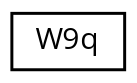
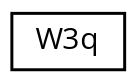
node "W9q": label "W9q" -> "W3q"
